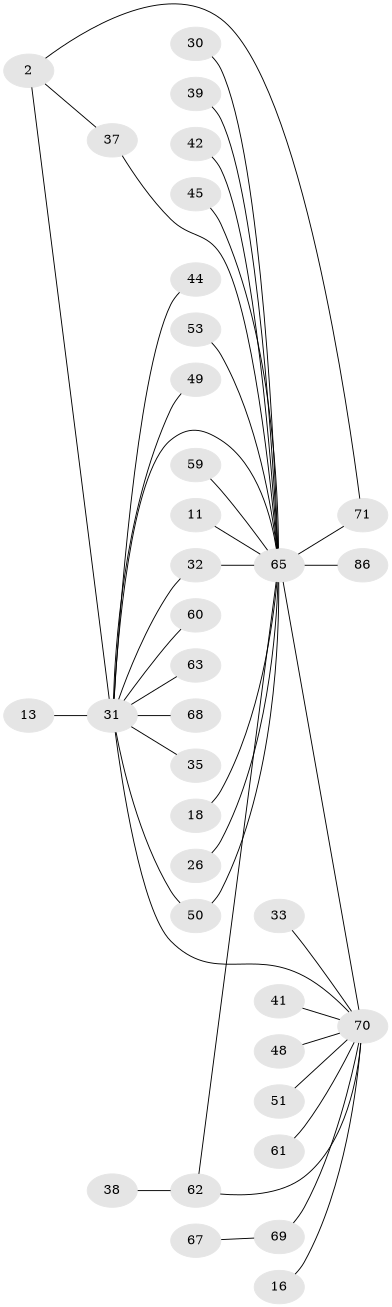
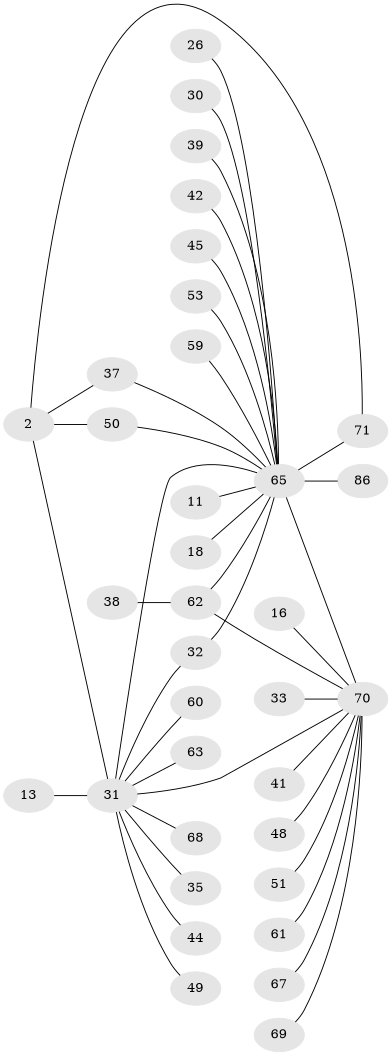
edge "31" -- "50": now "2" -- "50"
edge "69" -- "67": now "70" -- "67"
